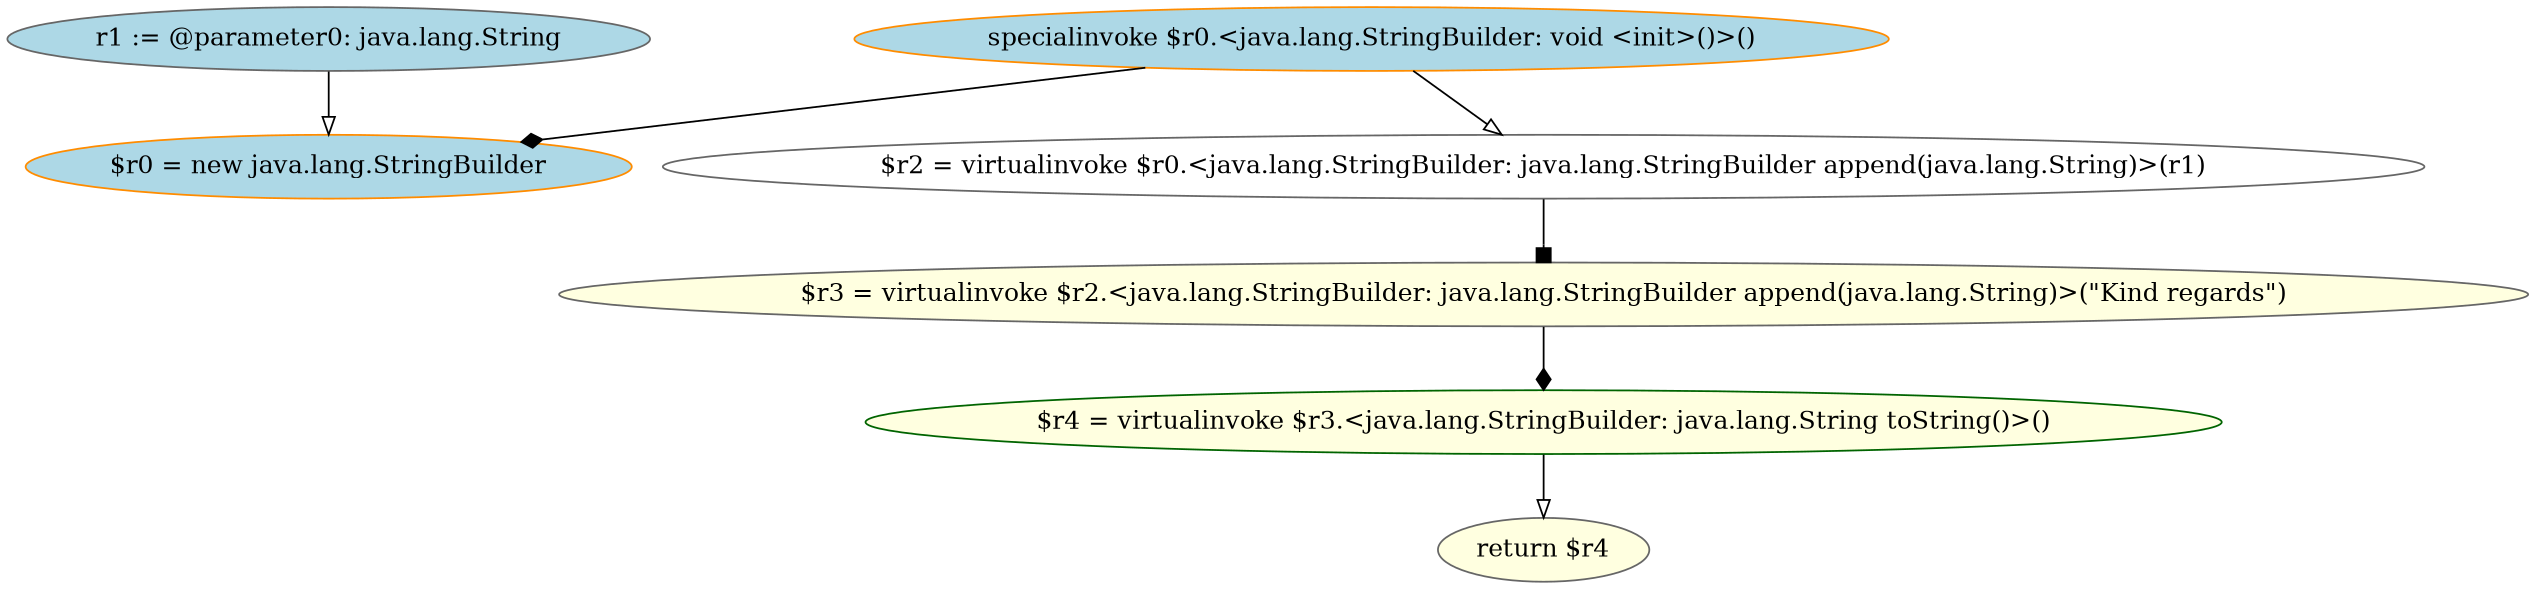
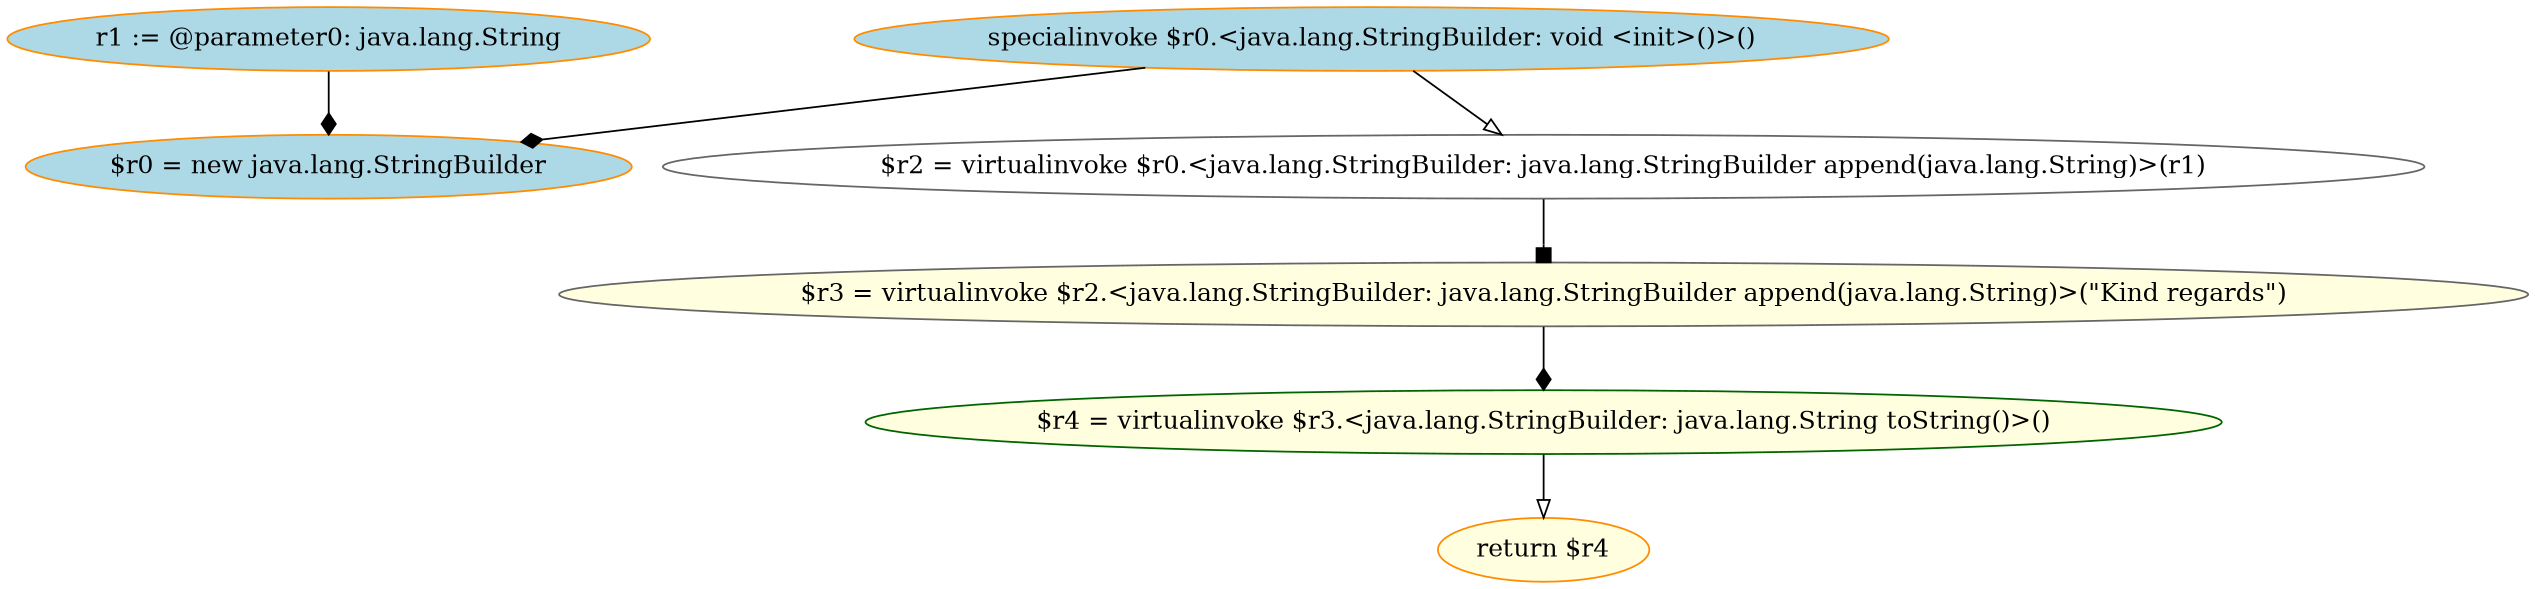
node "r1 := @parameter0: java.lang.String": color gray40 -> darkorange
edge "r1 := @parameter0: java.lang.String" -> "$r0 = new java.lang.StringBuilder": arrowhead onormal -> diamond
node "return $r4": color gray40 -> darkorange
